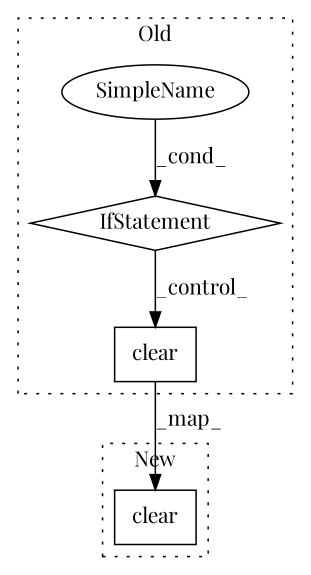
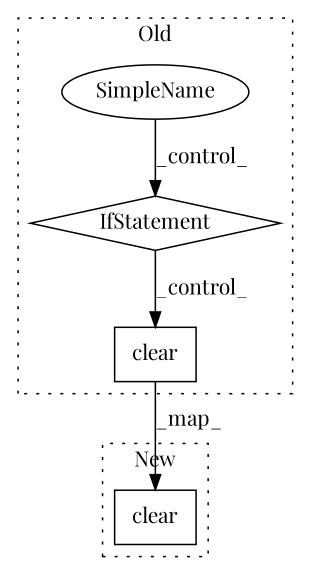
edge "SimpleName" -> "IfStatement": label "_cond_" -> "_control_"
